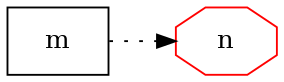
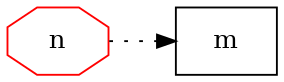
edge "m" -> "n": reversed
